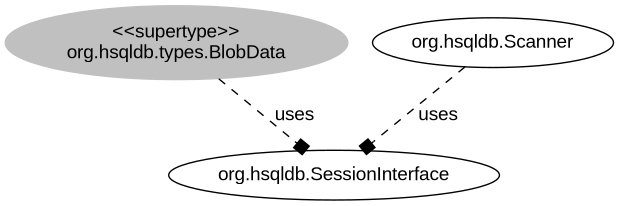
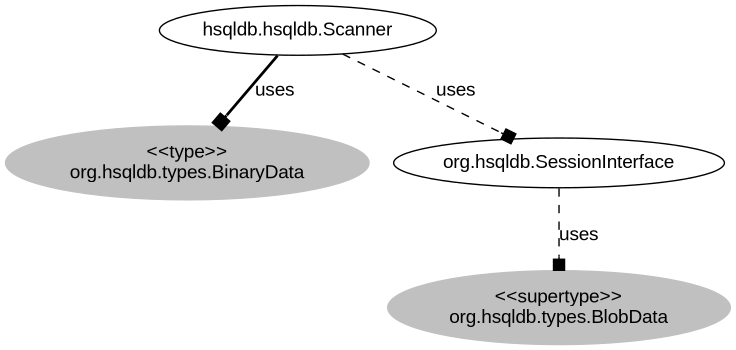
node "org.hsqldb.Scanner": label "org.hsqldb.Scanner" -> "hsqldb.hsqldb.Scanner"
edge "<<supertype>> org.hsqldb.types.BlobData" -> "org.hsqldb.SessionInterface": reversed
node "<<type>> org.hsqldb.types.BinaryData": added
